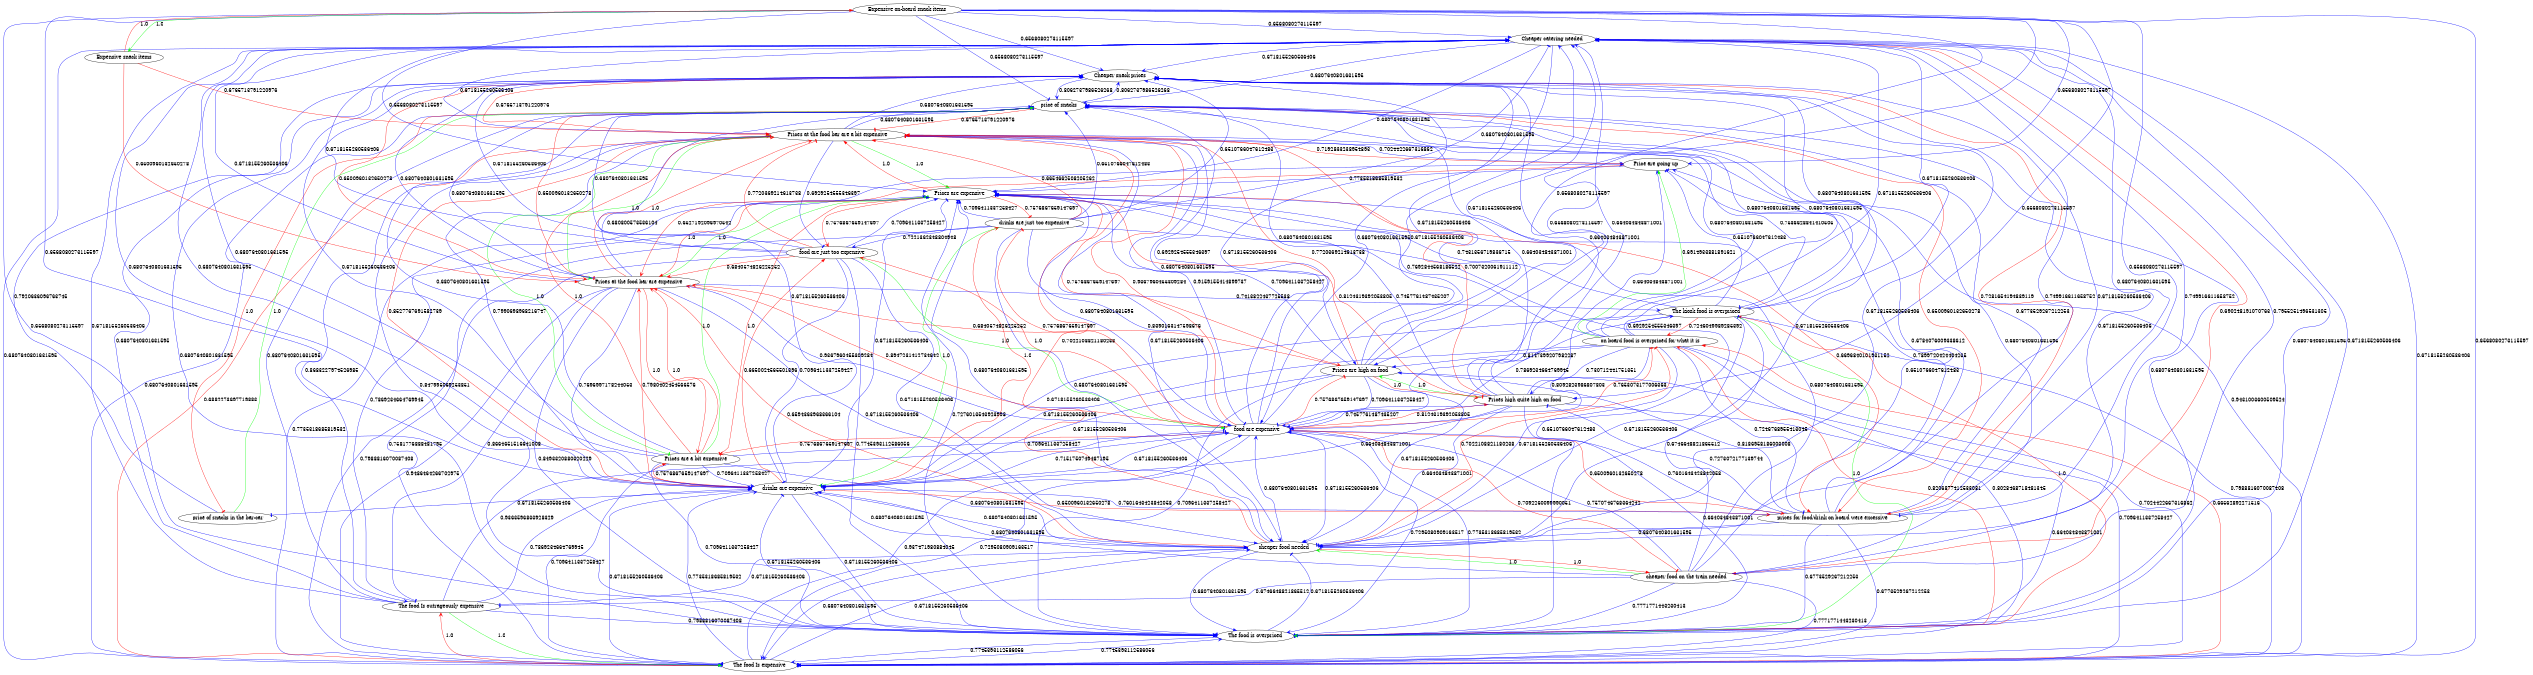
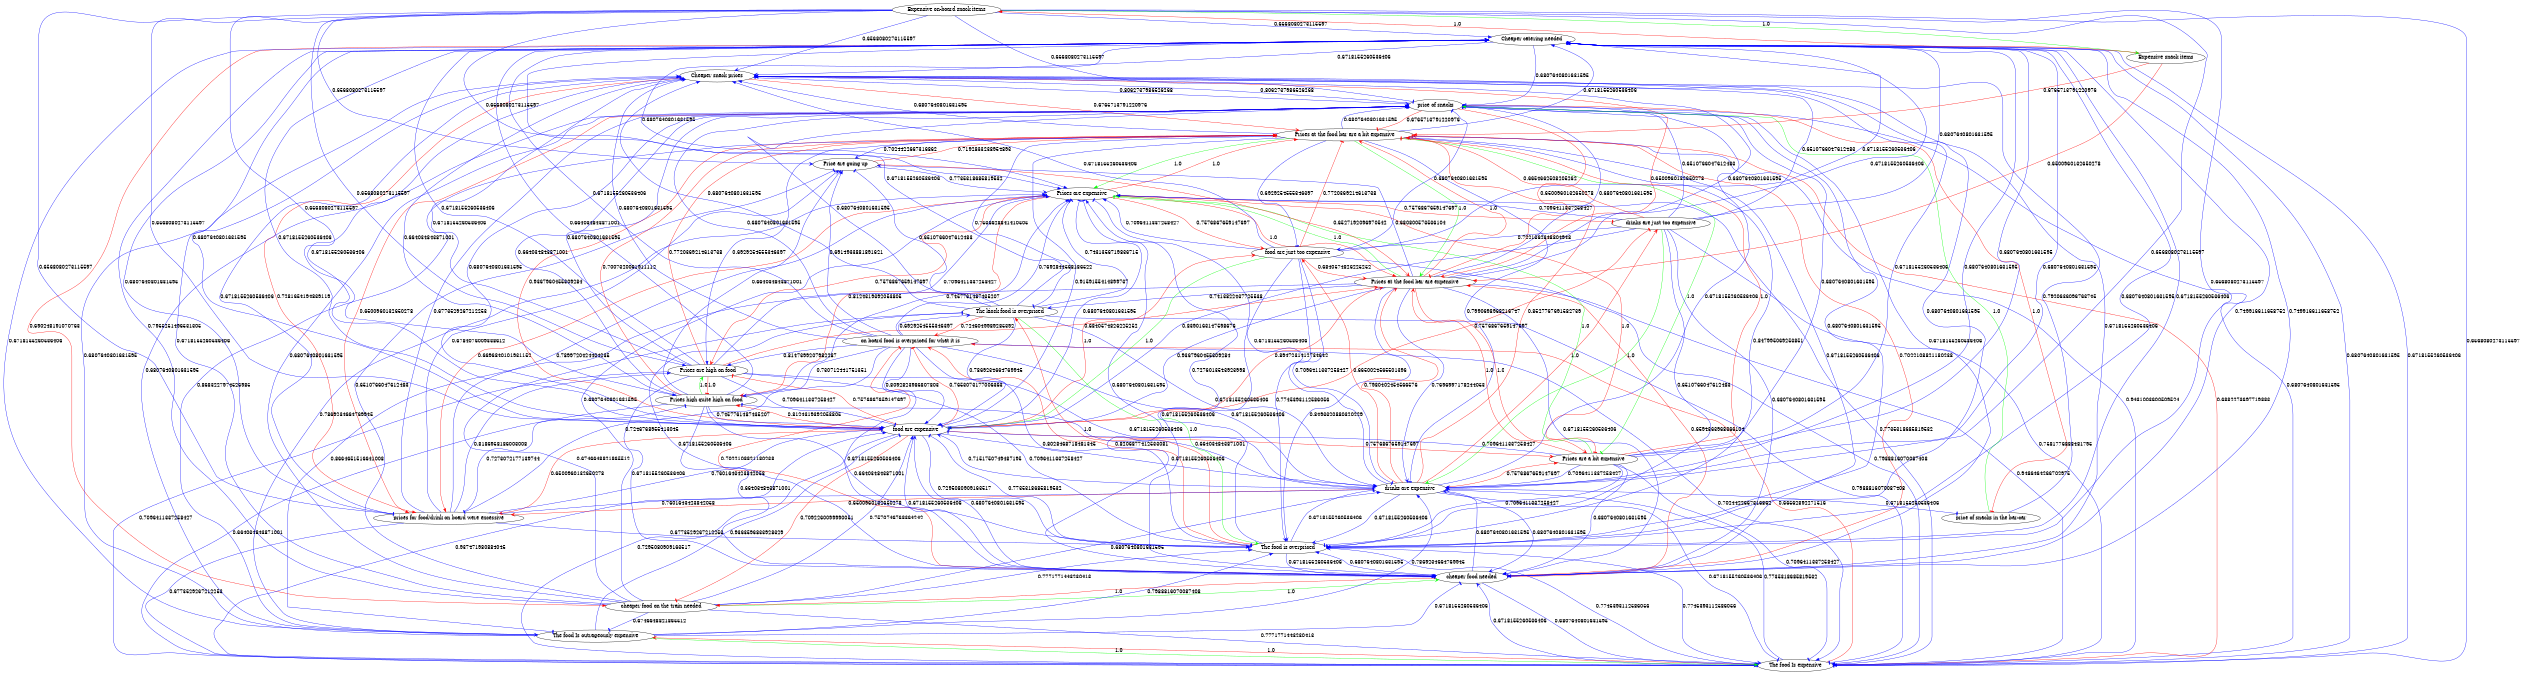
edge "on board food is overpriced for what it is" -> "Price are going up": color green -> blue
edge "food are just too expensive" -> "drinks are expensive": label "0.7096411337259427" -> "0.7096411337258427"
edge "The kiosk food is overpriced" -> "cheaper food needed": arrowhead tee -> vee
edge "Prices high quite high on food" -> "drinks are expensive": reversed
edge "prices for food/drink on board were excessive" -> "cheaper food needed": removed, label "0.6807640801631595"
